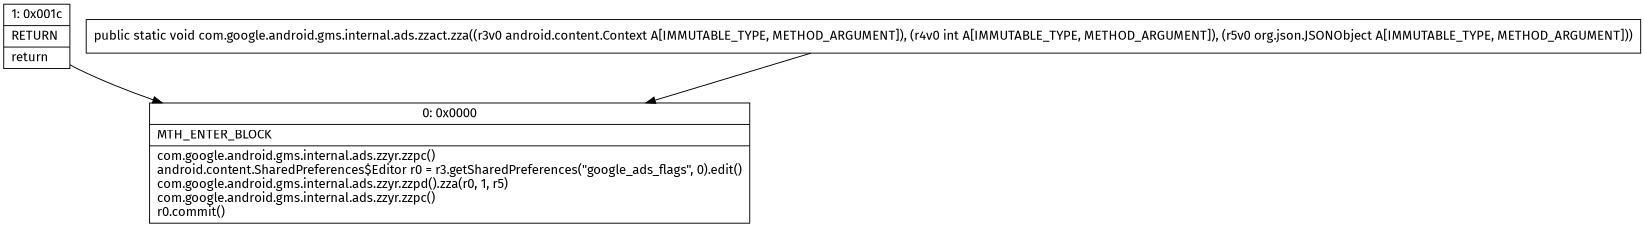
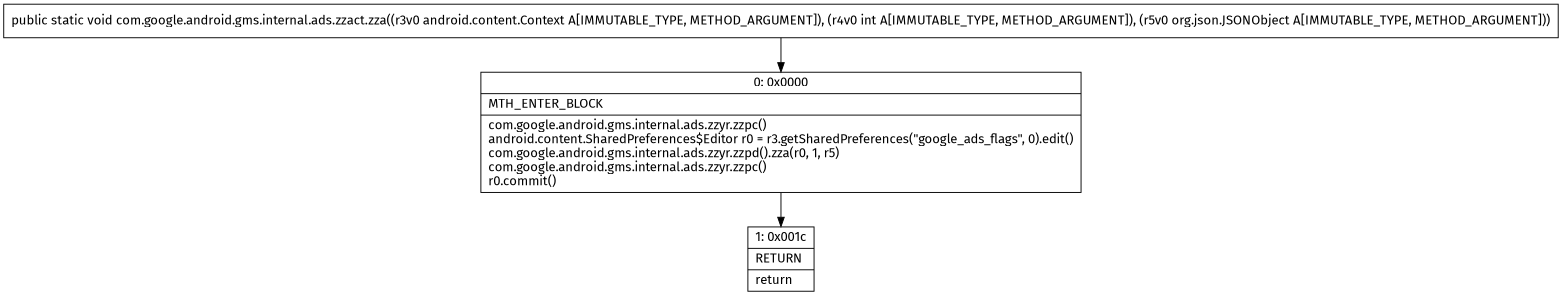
edge "1: 0x001c" -> "0: 0x0000": reversed
